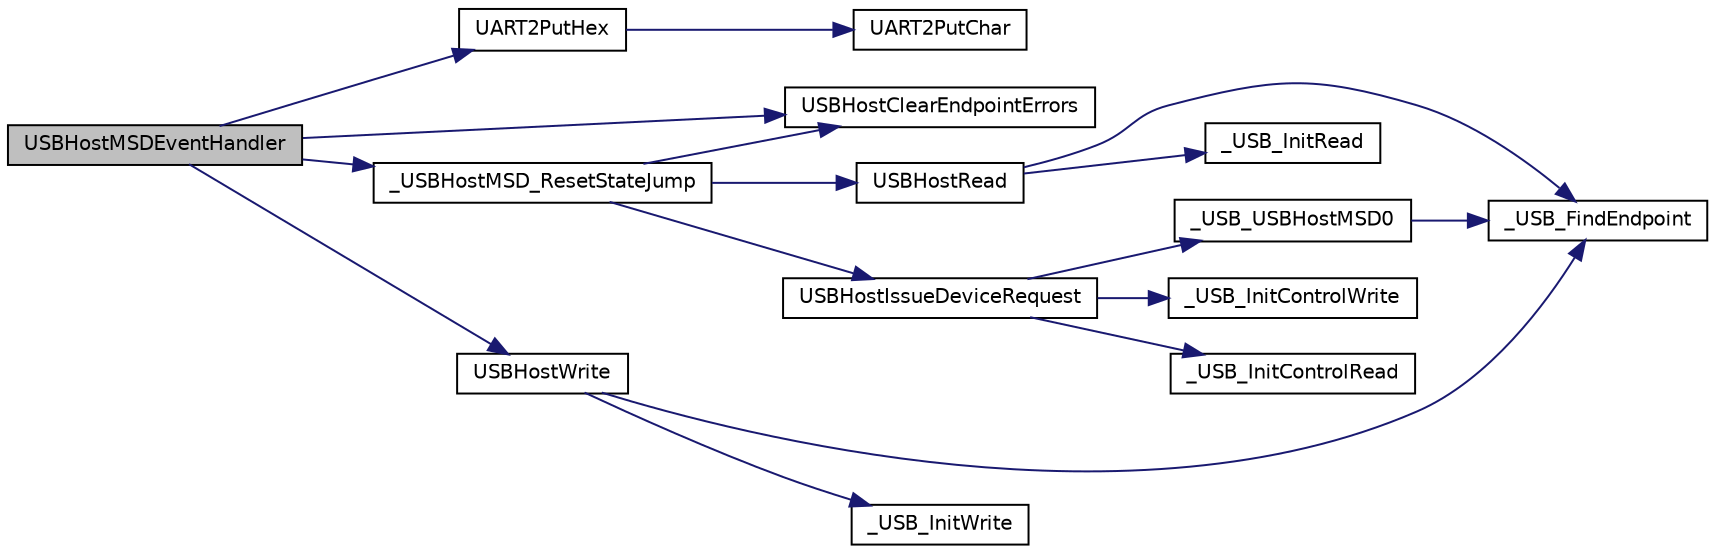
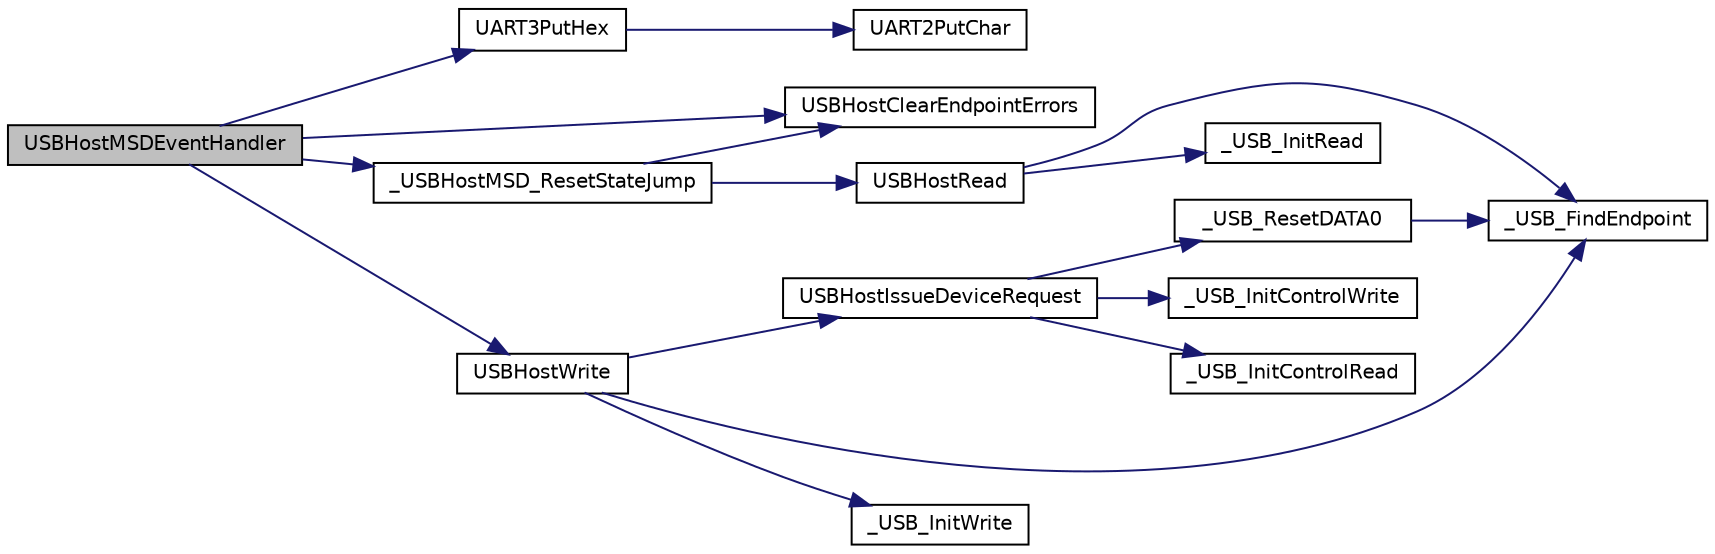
node "UART2PutHex": label "UART2PutHex" -> "UART3PutHex"
node "_USB_USBHostMSD0": label "_USB_USBHostMSD0" -> "_USB_ResetDATA0"
edge "_USBHostMSD_ResetStateJump" -> "USBHostIssueDeviceRequest": now "USBHostWrite" -> "USBHostIssueDeviceRequest"
